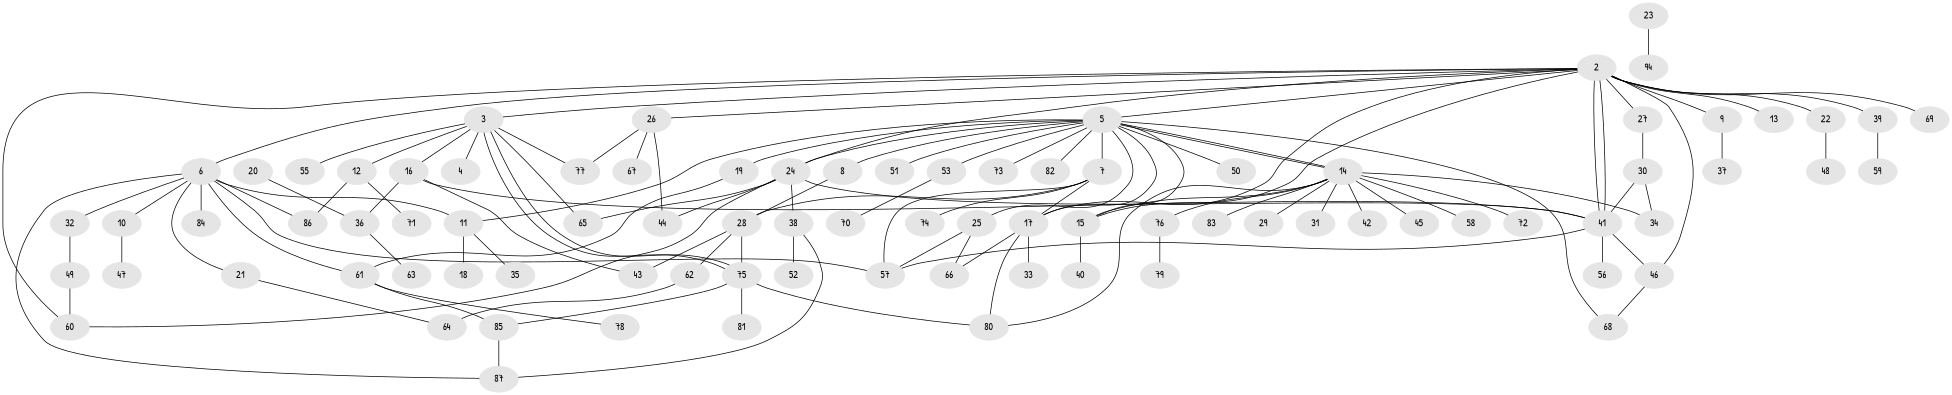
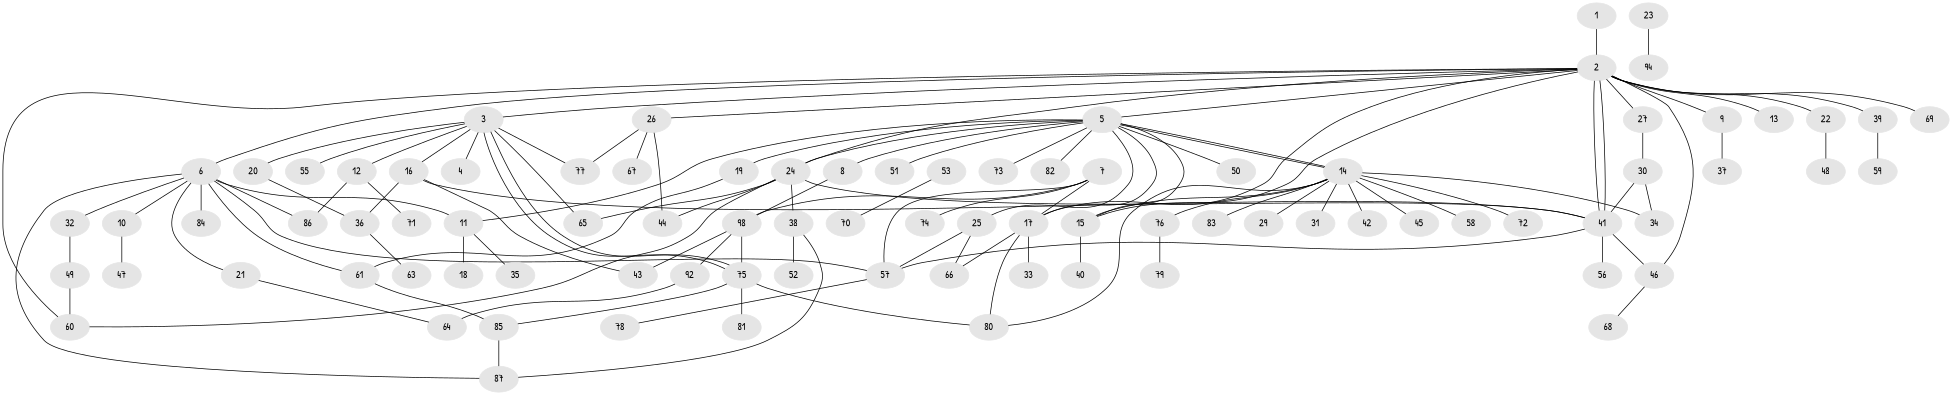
node "1": added
edge "3" -- "20": added
edge "5" -- "53": removed
edge "5" -- "7": removed
edge "5" -- "68": removed
node "28": label "28" -> "98"
node "62": label "62" -> "92"
edge "61" -- "78": now "57" -- "78"
